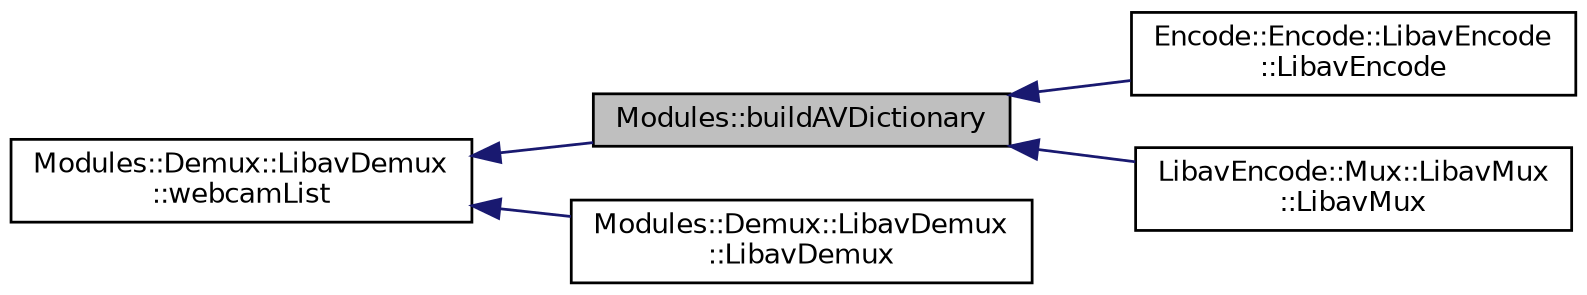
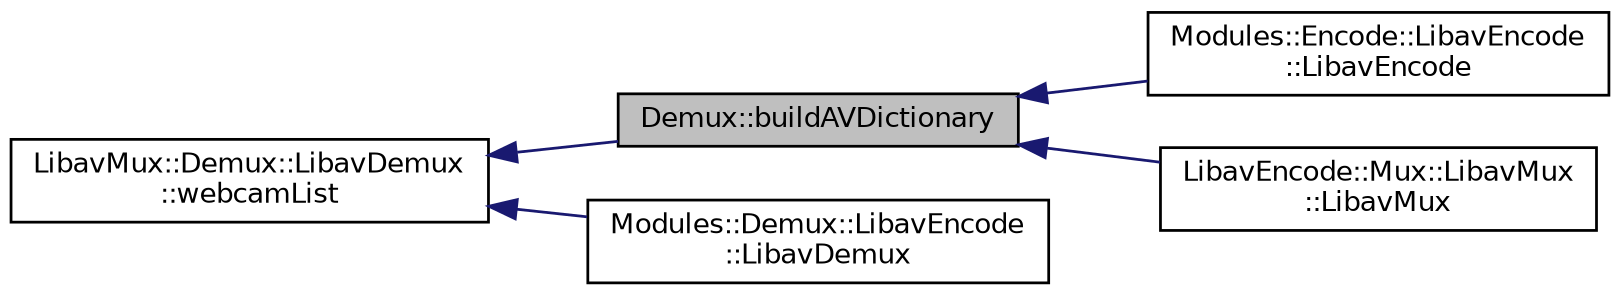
node "Encode::Encode::LibavEncode ::LibavEncode": label "Encode::Encode::LibavEncode ::LibavEncode" -> "Modules::Encode::LibavEncode ::LibavEncode"
node "Modules::buildAVDictionary": label "Modules::buildAVDictionary" -> "Demux::buildAVDictionary"
node "Modules::Demux::LibavDemux ::webcamList": label "Modules::Demux::LibavDemux ::webcamList" -> "LibavMux::Demux::LibavDemux ::webcamList"
node "Modules::Demux::LibavDemux ::LibavDemux": label "Modules::Demux::LibavDemux ::LibavDemux" -> "Modules::Demux::LibavEncode ::LibavDemux"
